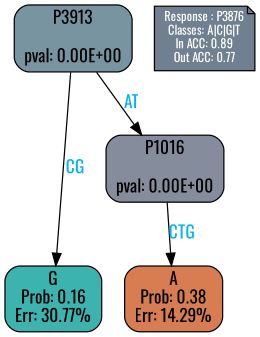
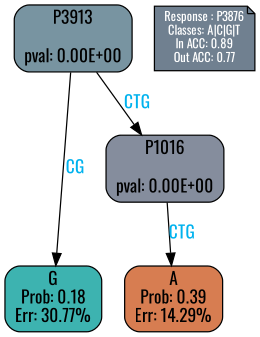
edge "P3913 pval: 0.00E+00" -> "P1016 pval: 0.00E+00": label "AT" -> "CTG"
node "G Prob: 0.16 Err: 30.77%": label "G Prob: 0.16 Err: 30.77%" -> "G Prob: 0.18 Err: 30.77%"
node "A Prob: 0.38 Err: 14.29%": label "A Prob: 0.38 Err: 14.29%" -> "A Prob: 0.39 Err: 14.29%"
